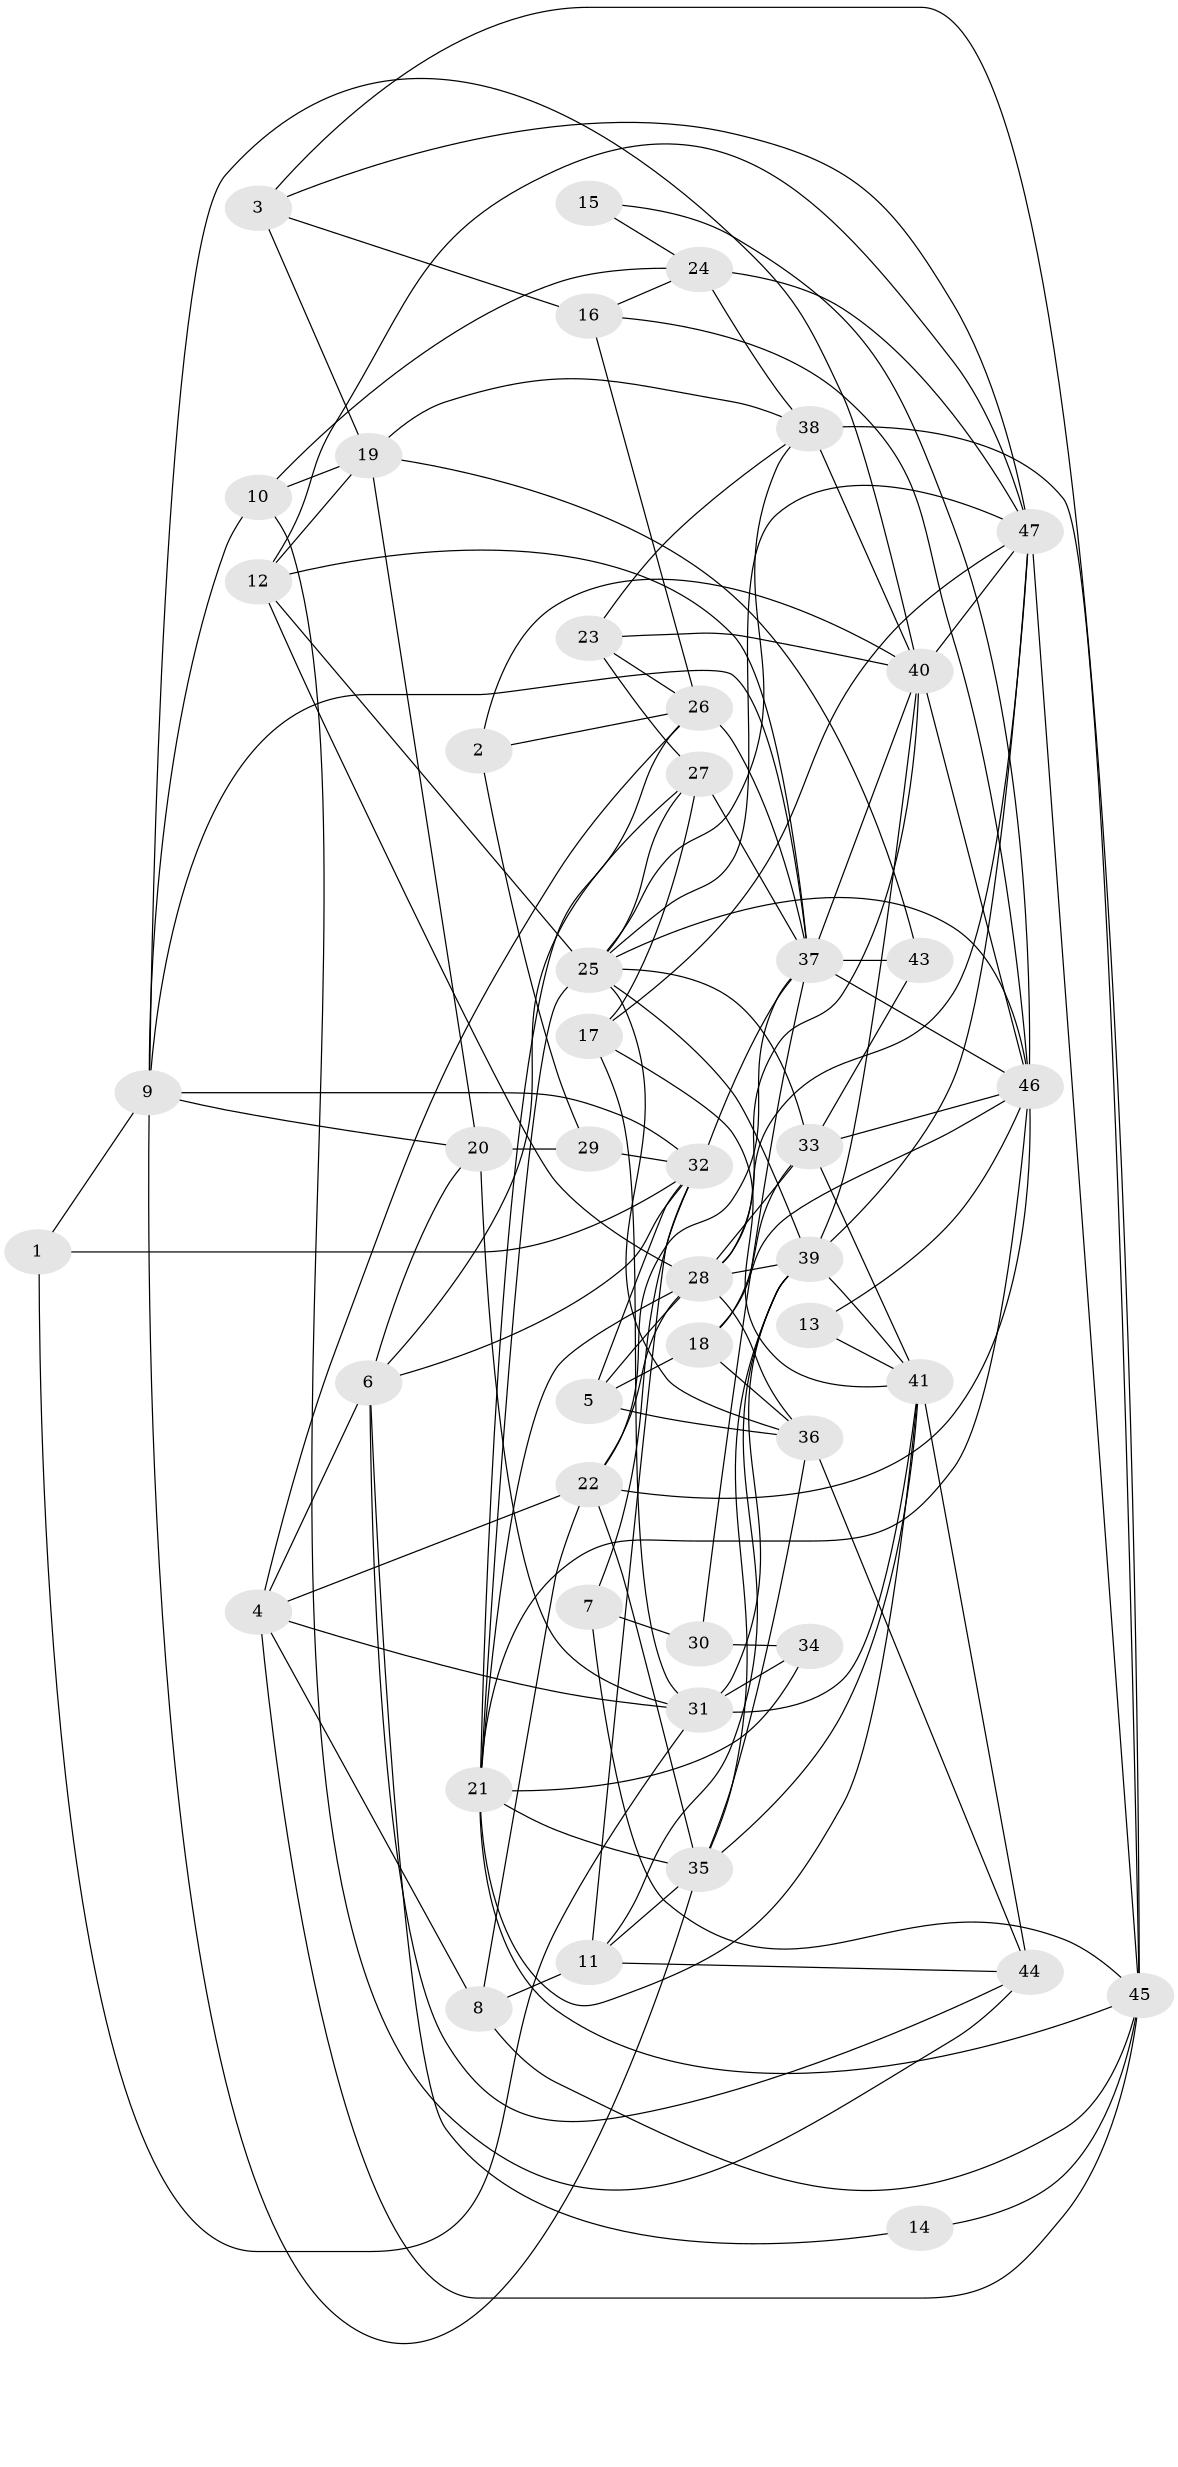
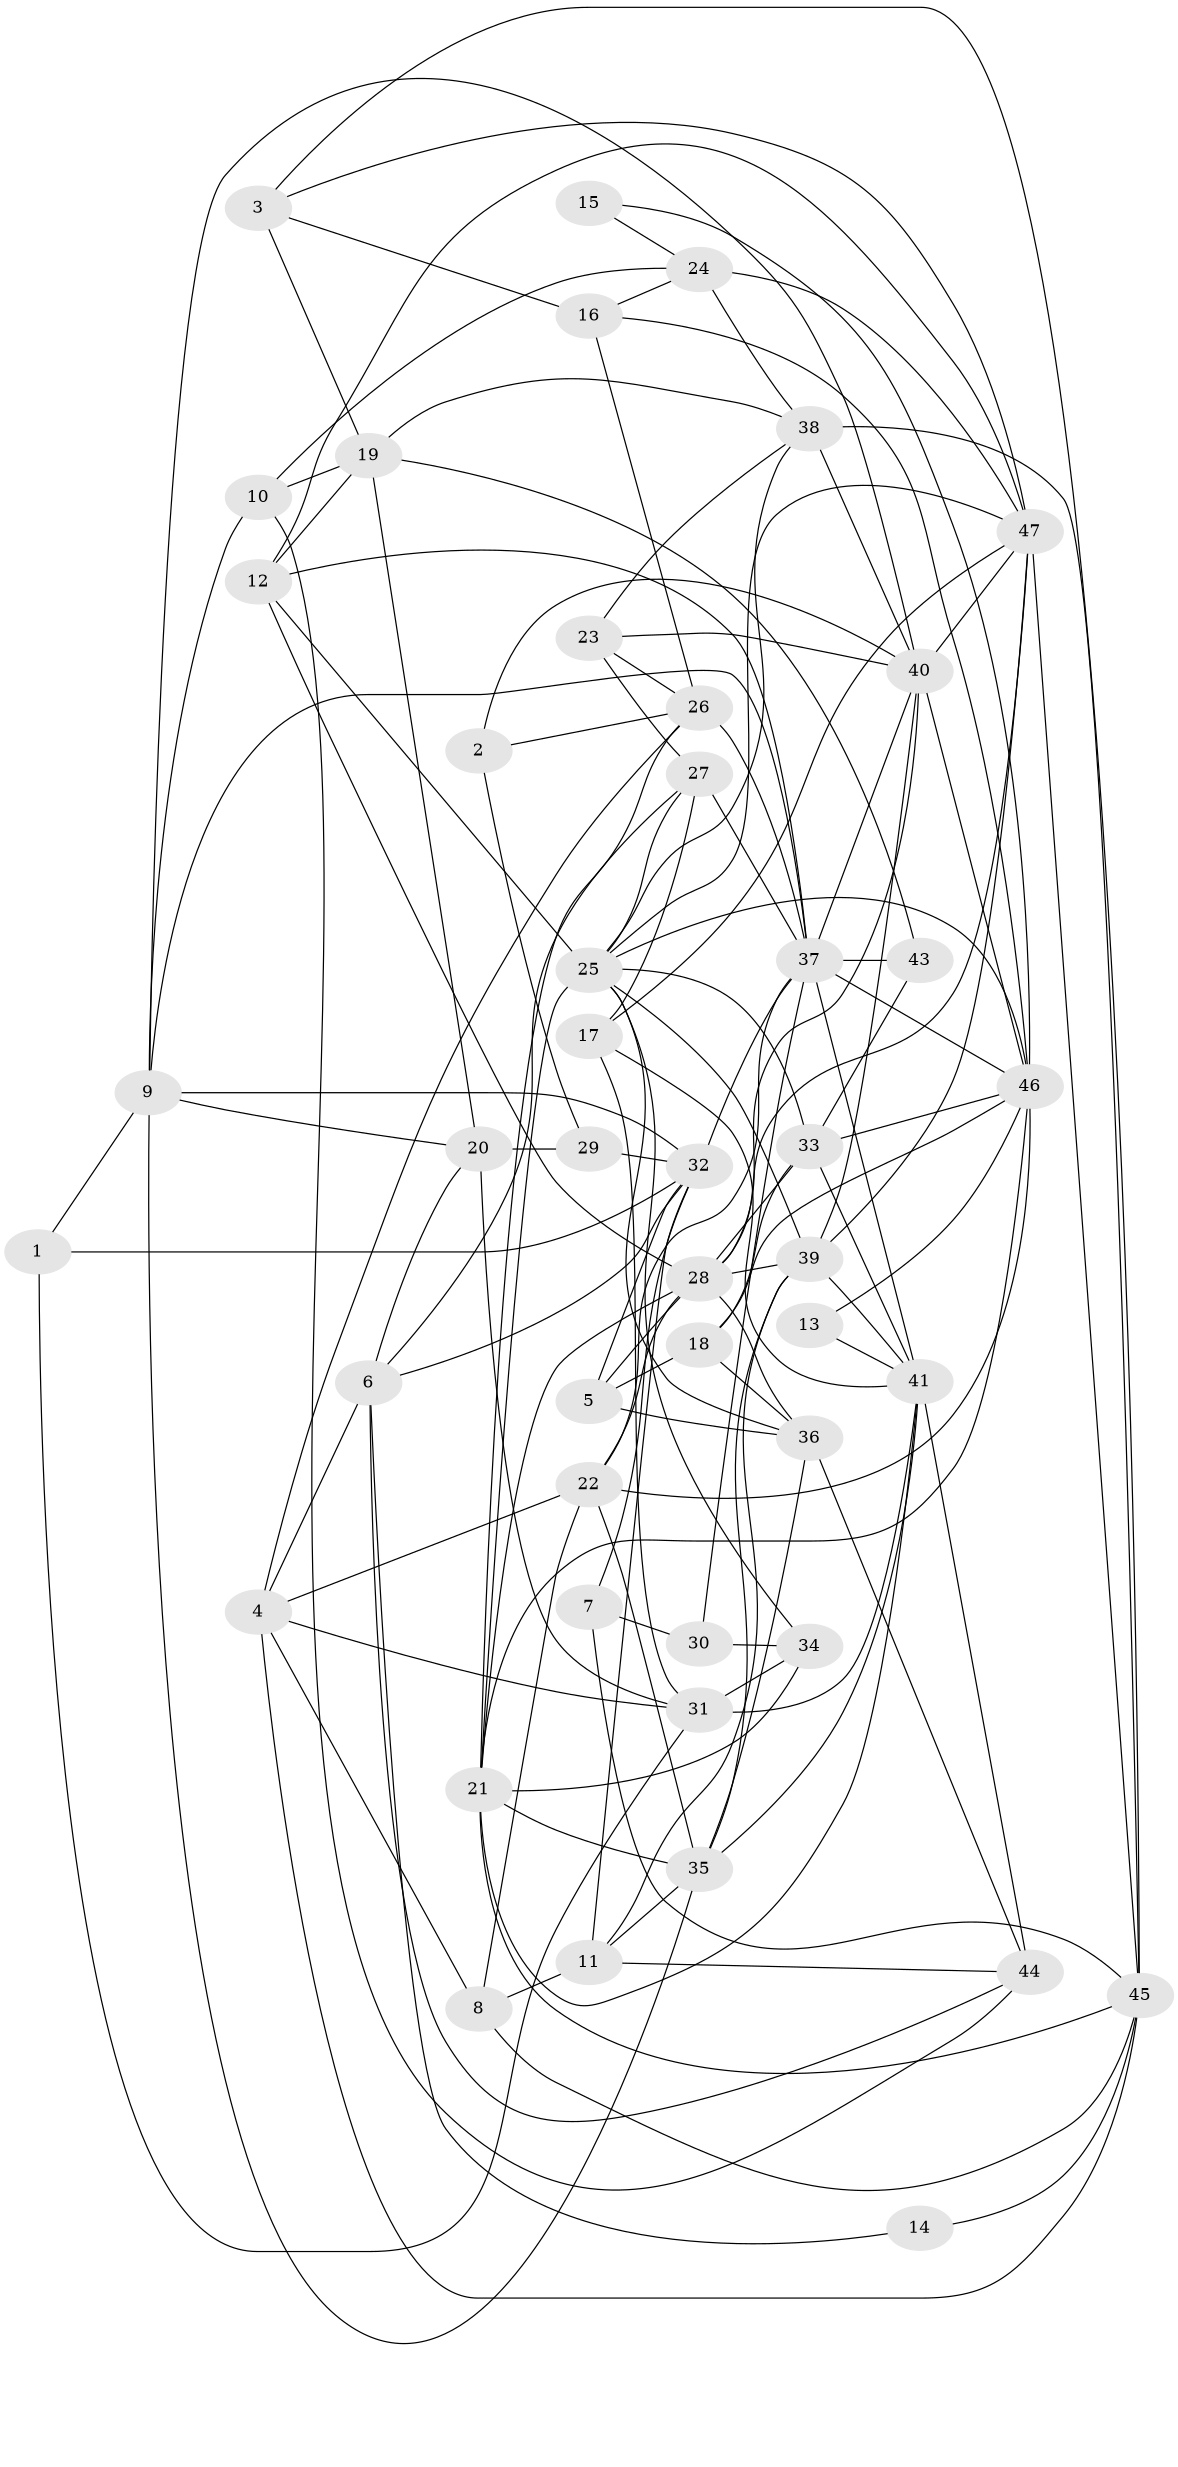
edge "37" -- "41": added
edge "25" -- "34": added
edge "39" -- "31": removed
